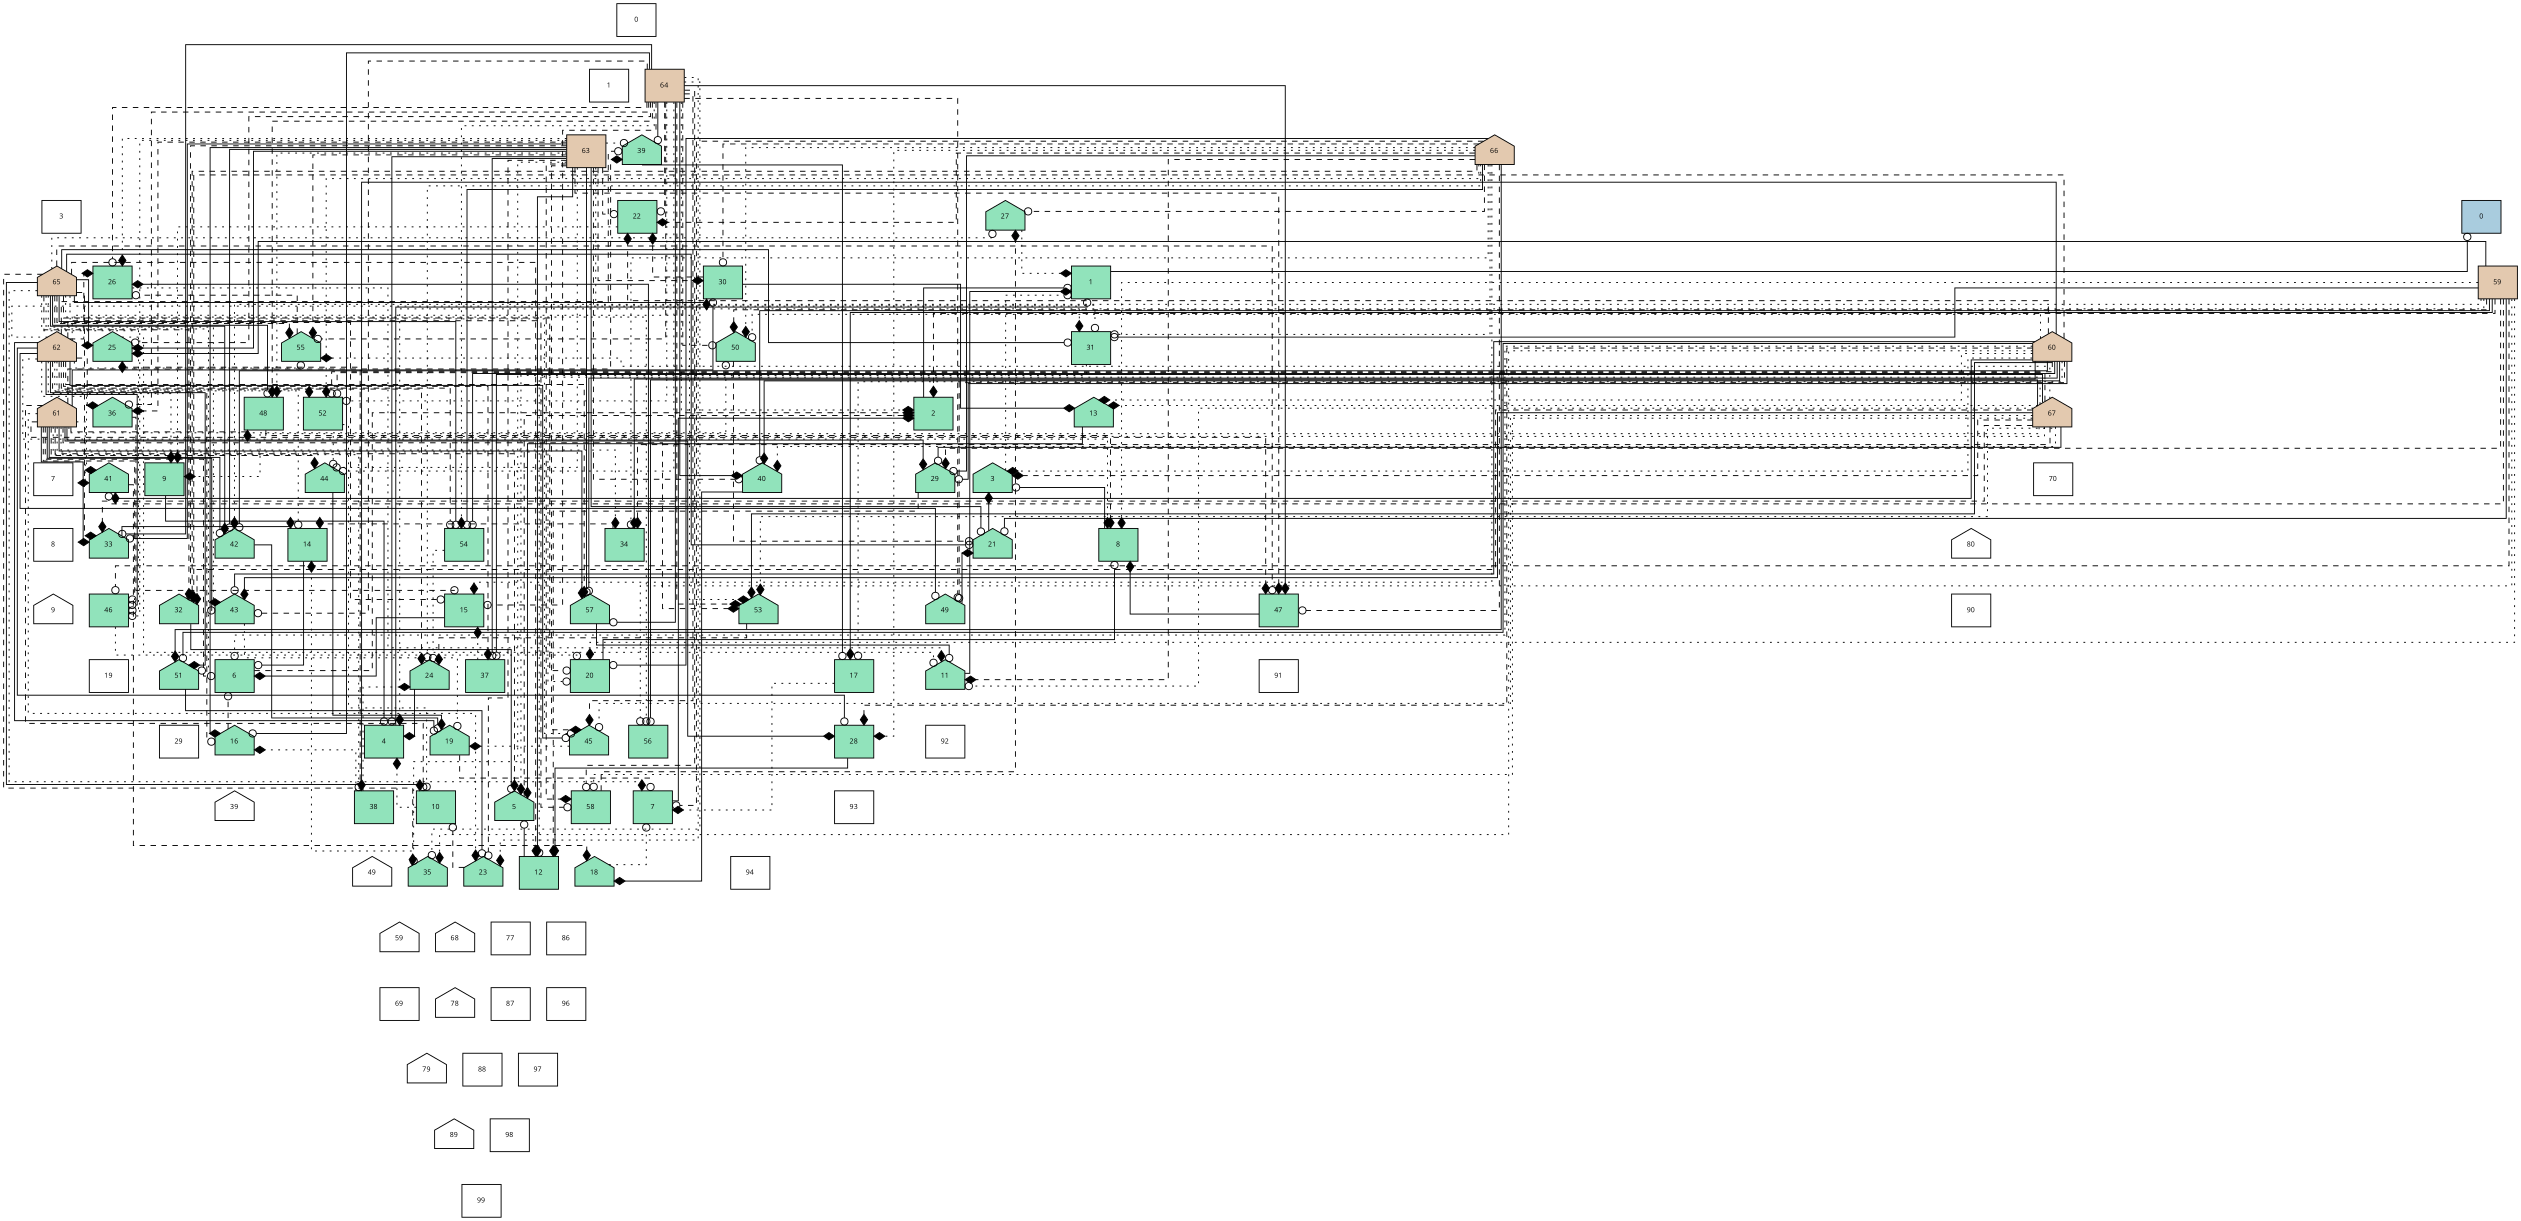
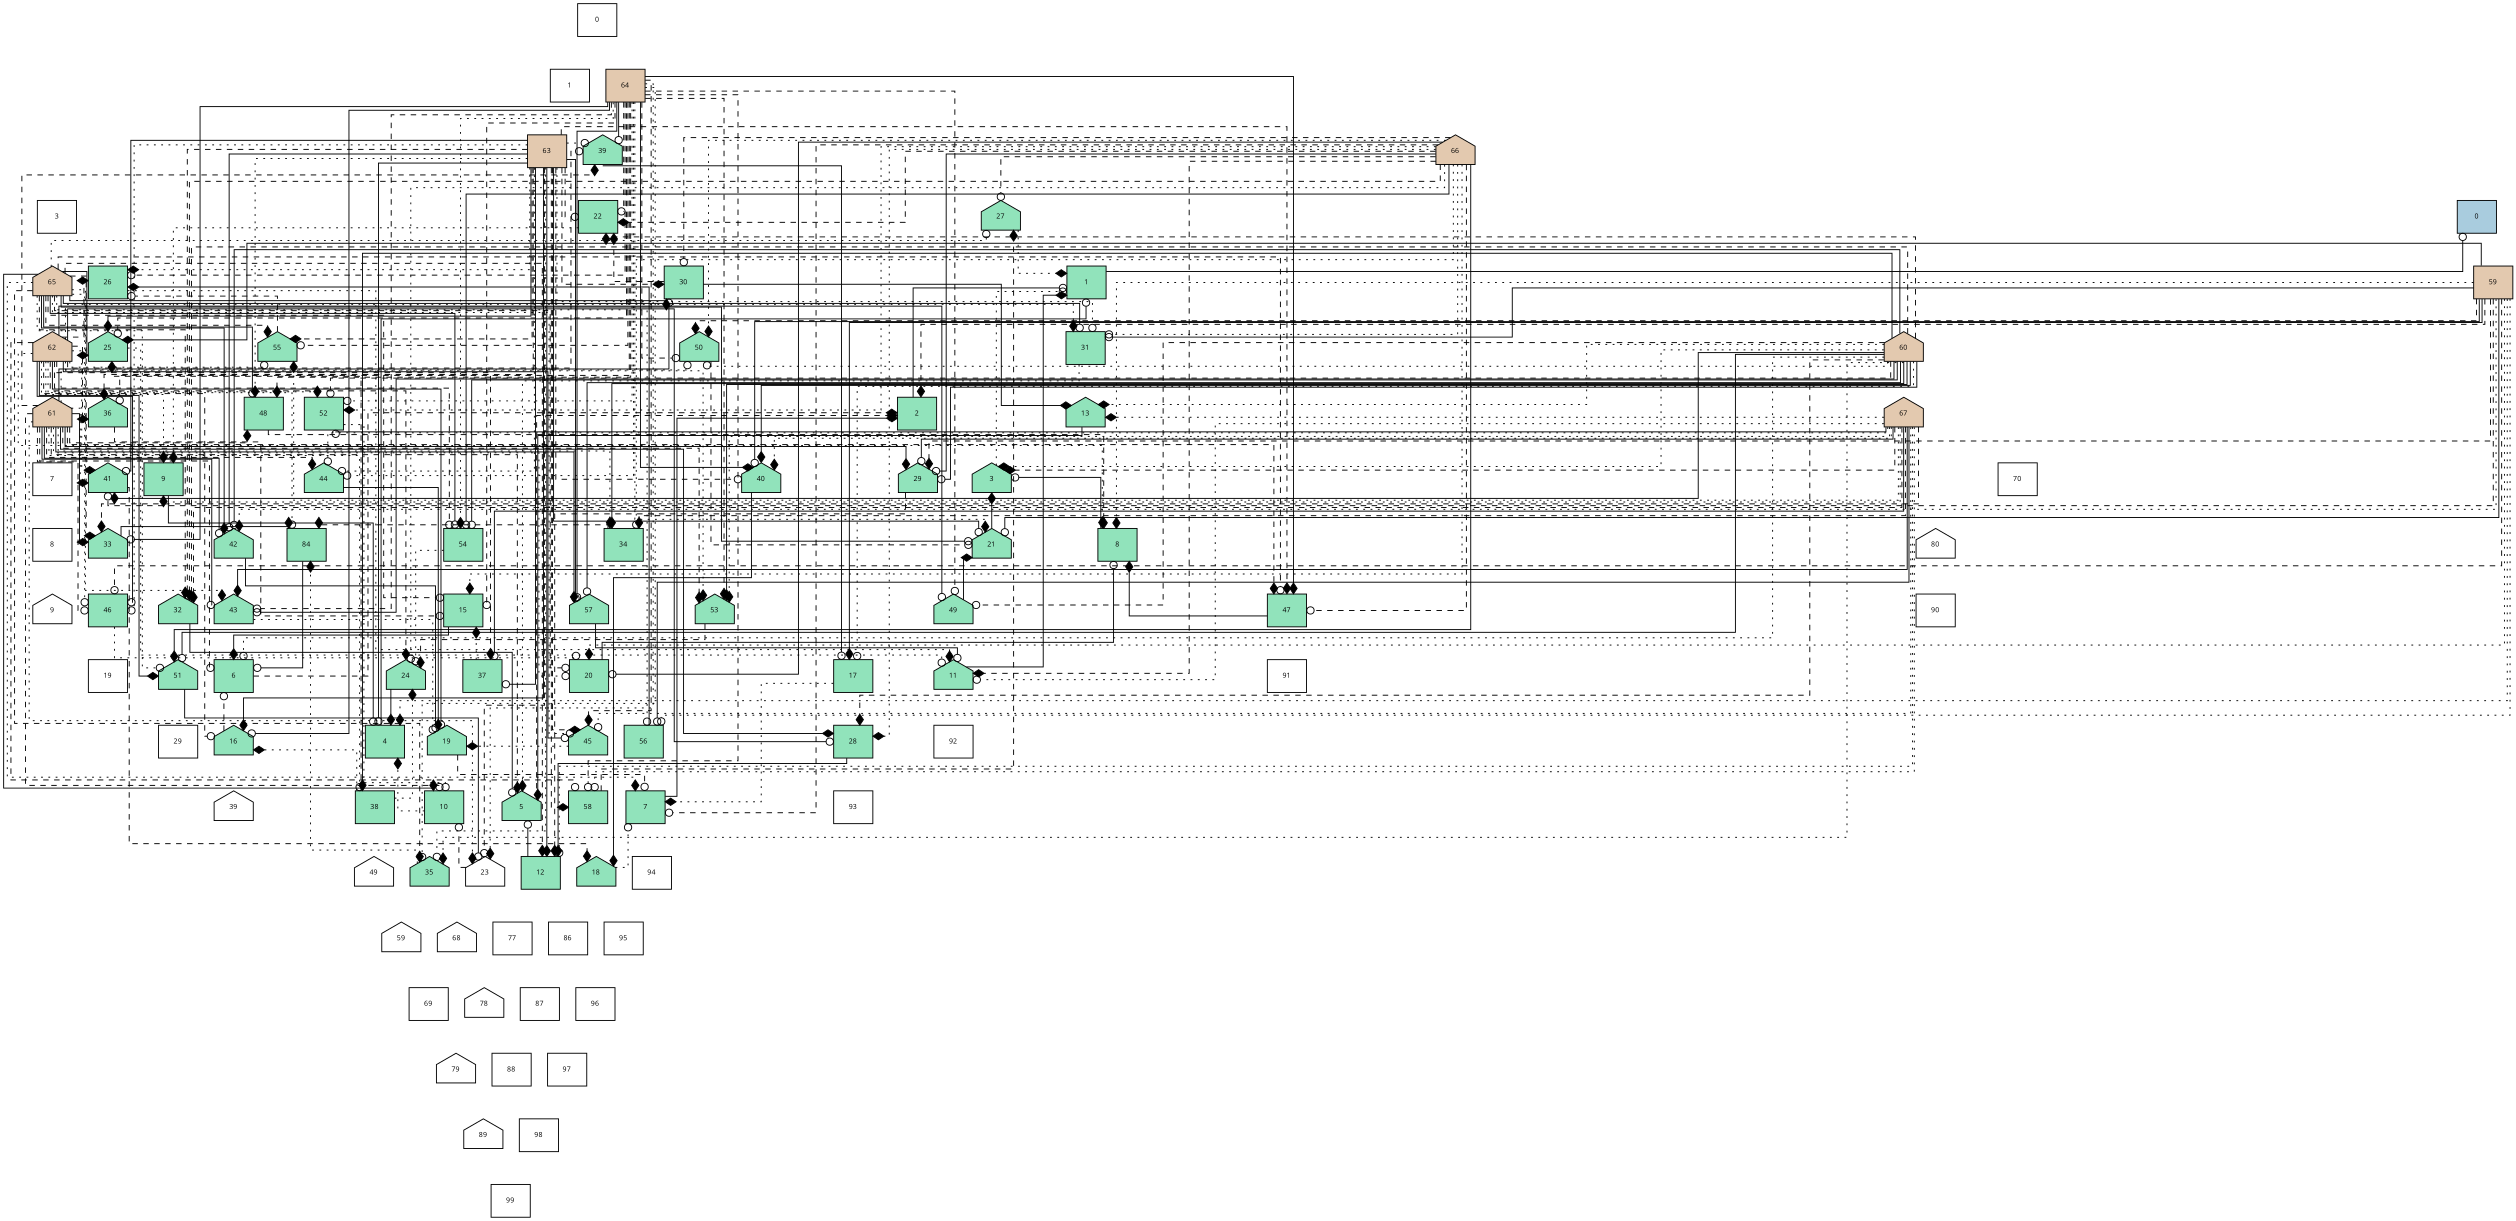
edge "63" -> "33": now "63" -> "41"
edge "64" -> "2": now "64" -> "21"
edge "67" -> "52": style dashed -> solid
edge "62" -> "57": removed
node "14": label "14" -> "84"
node "23": fillcolor #91e3bb -> #ffffff
node "95": added
